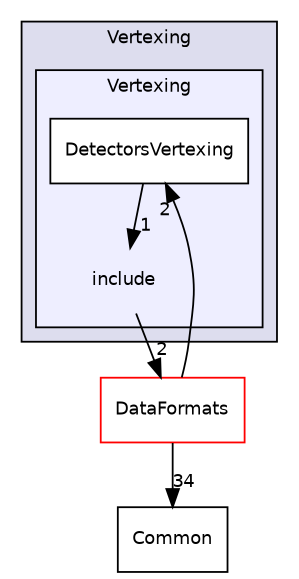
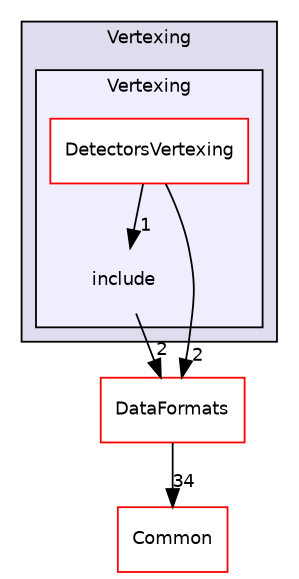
node "DetectorsVertexing": color black -> red
edge "DataFormats" -> "DetectorsVertexing": reversed
node "Common": color black -> red
